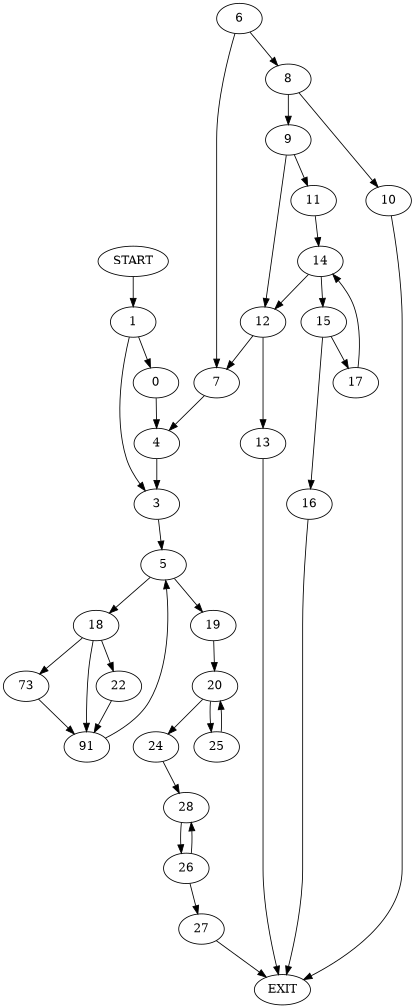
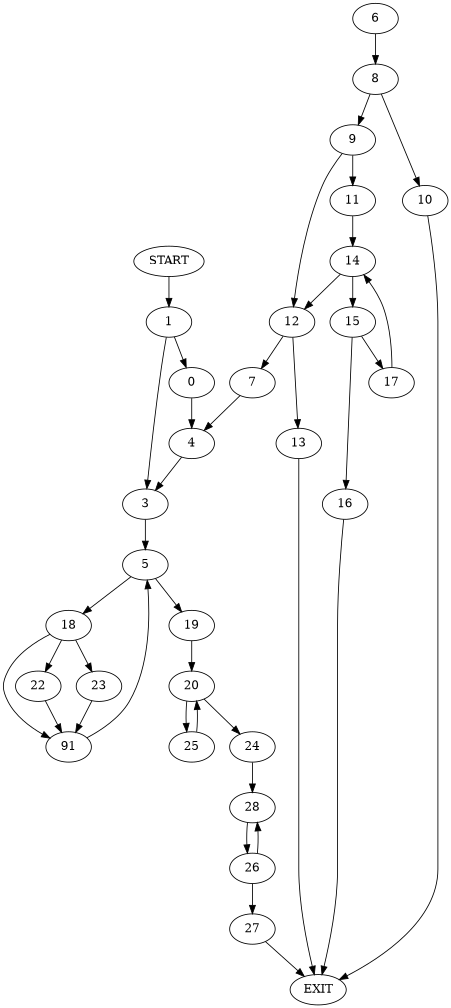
edge "6" -> "7": removed
node "73": label "73" -> "23"
